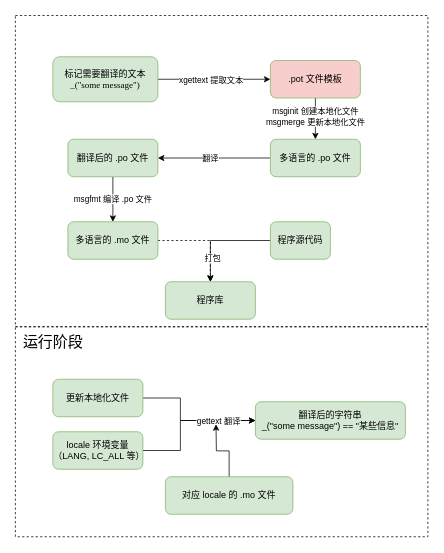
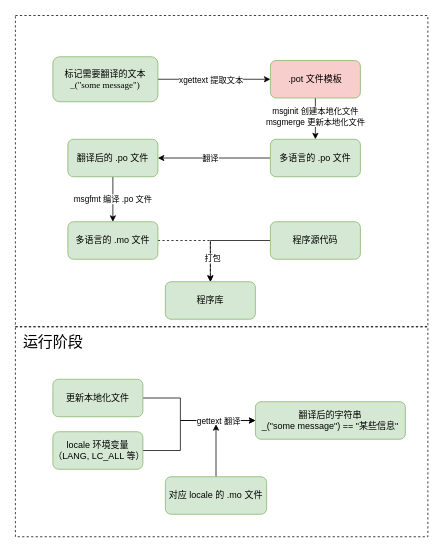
node "程序源代码": size 60x38 -> 90x38
node "对应 locale 的 .mo 文件": size 128x38 -> 101x38
